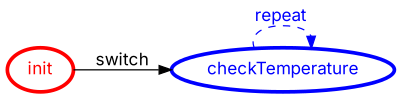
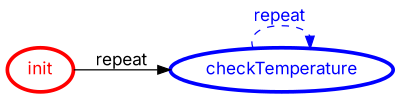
edge "init" -> "checkTemperature": label "switch" -> "repeat"
